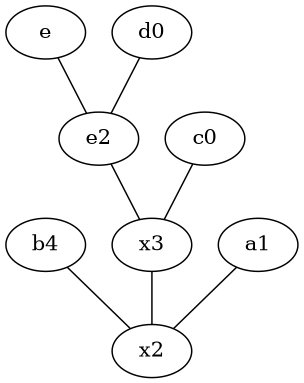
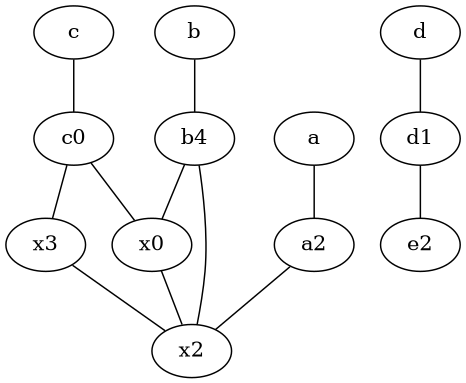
node "e": removed
node "c": added
node "d0": label "d0" -> "d1"
node "b": added
node "d": added
node "a": added
edge "e2" -- "x3": removed
node "x0": added
node "a1": label "a1" -> "a2"
